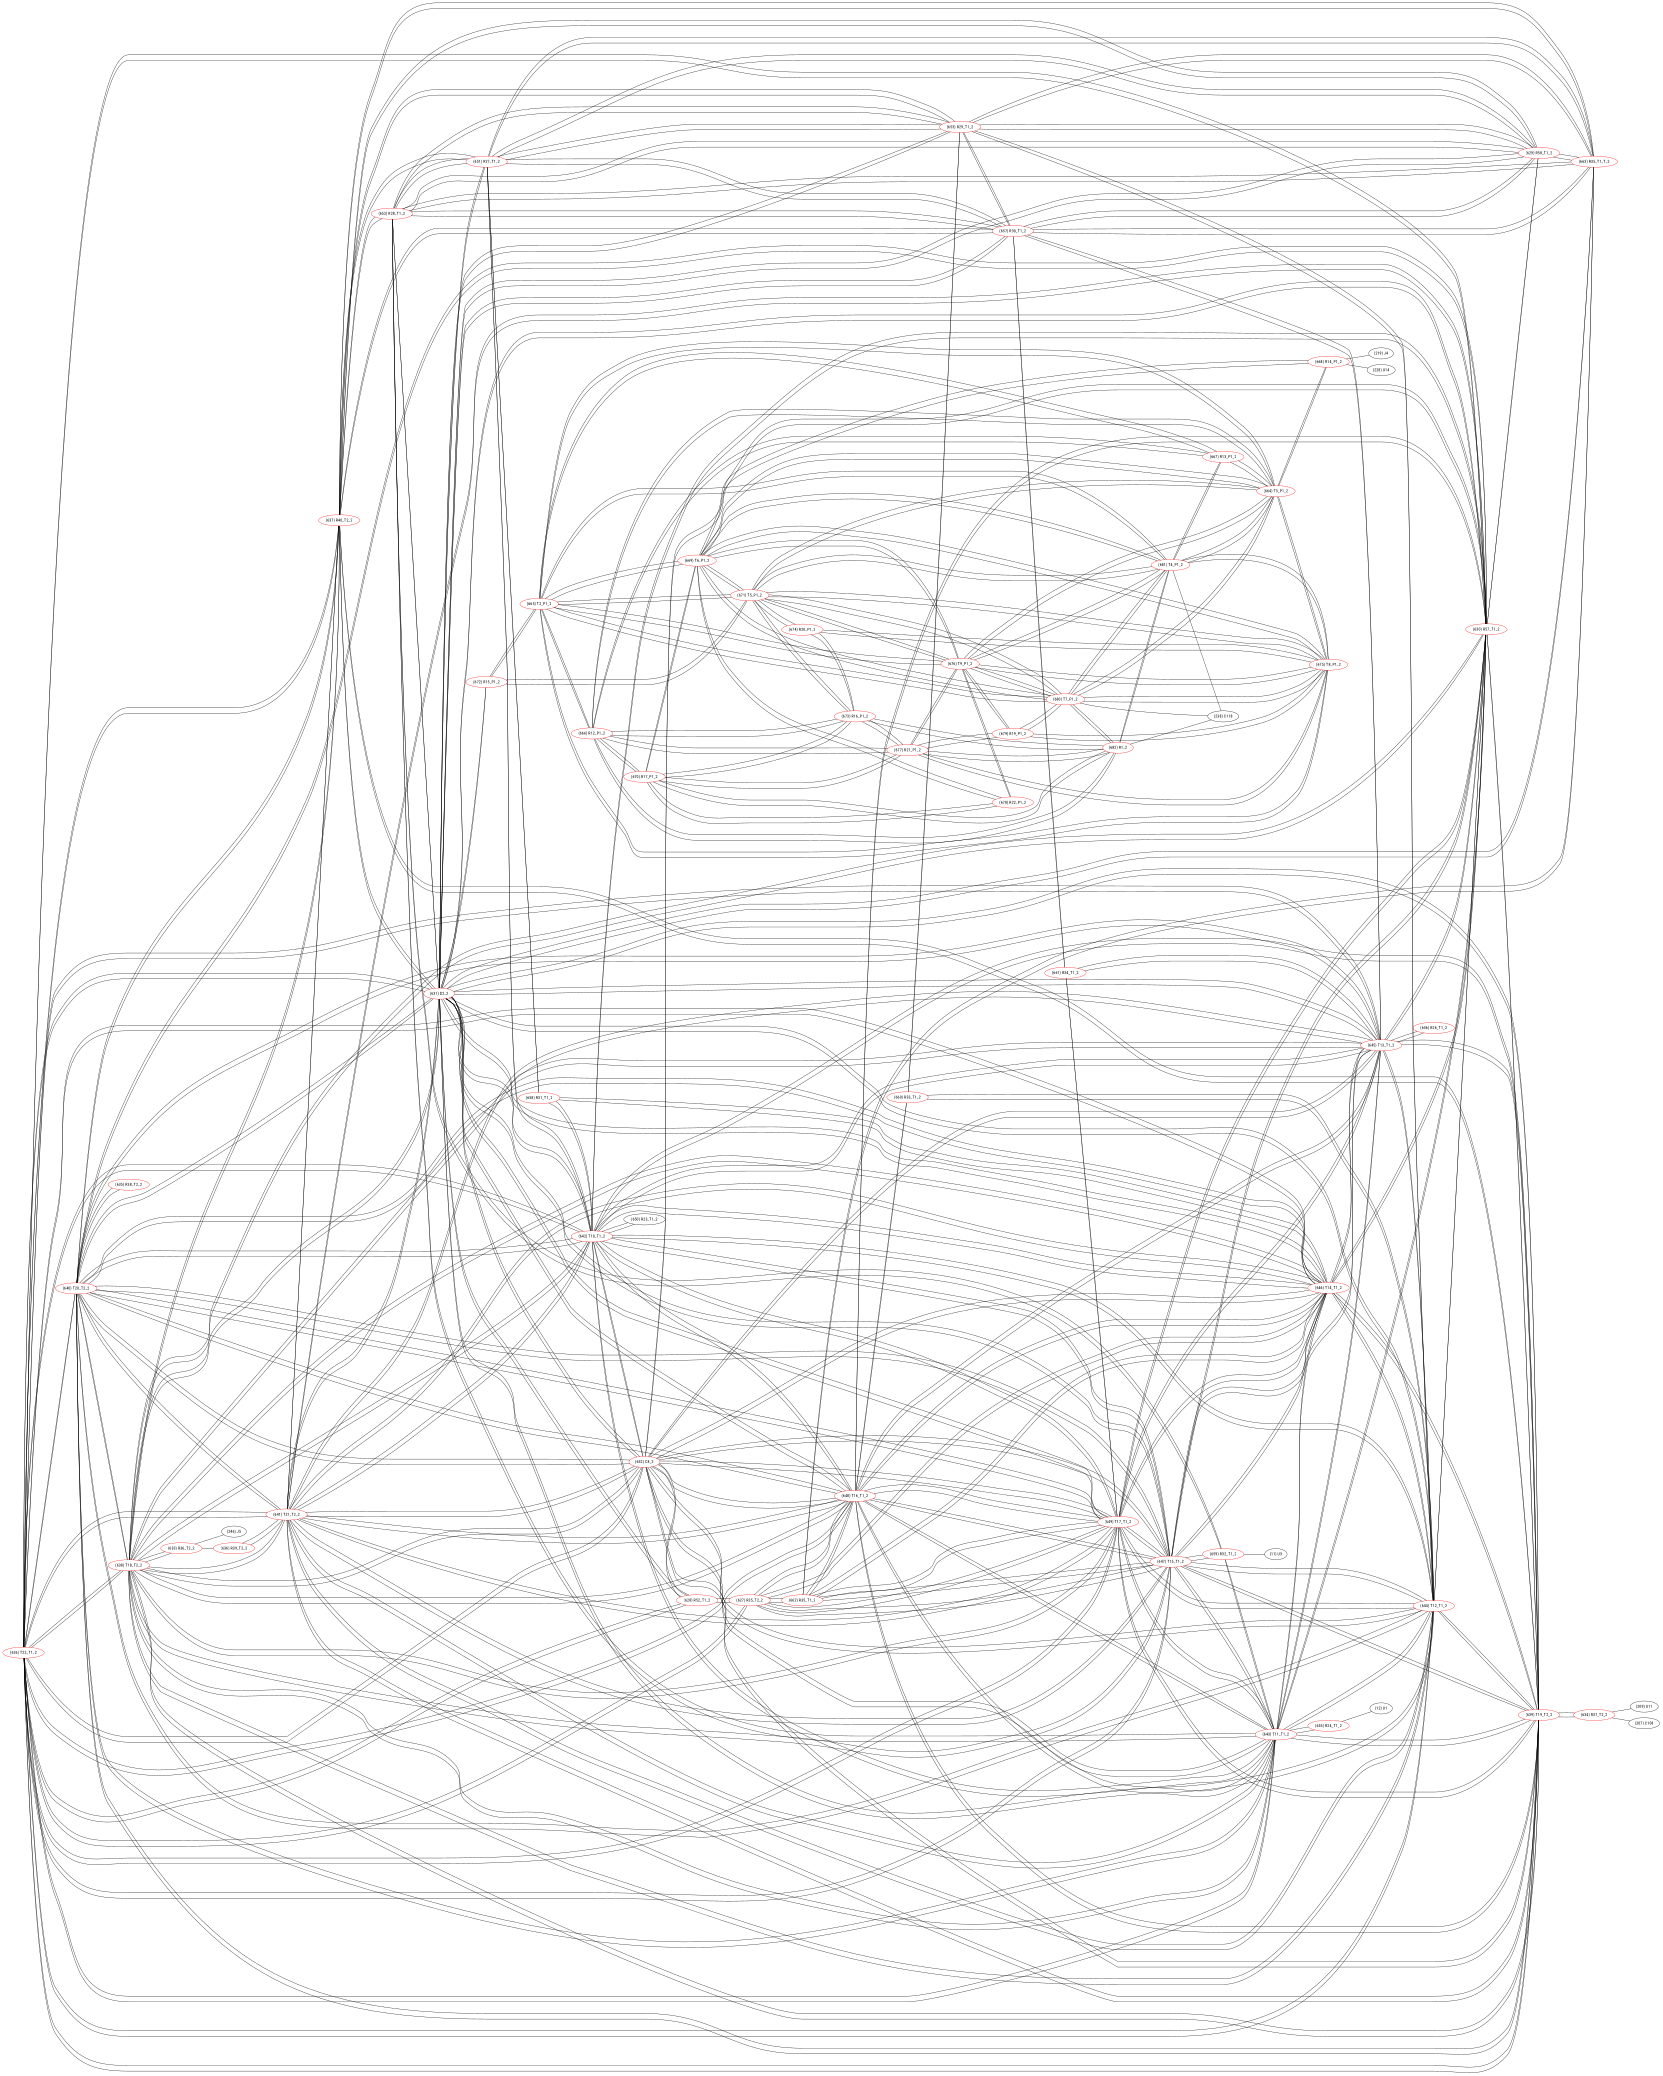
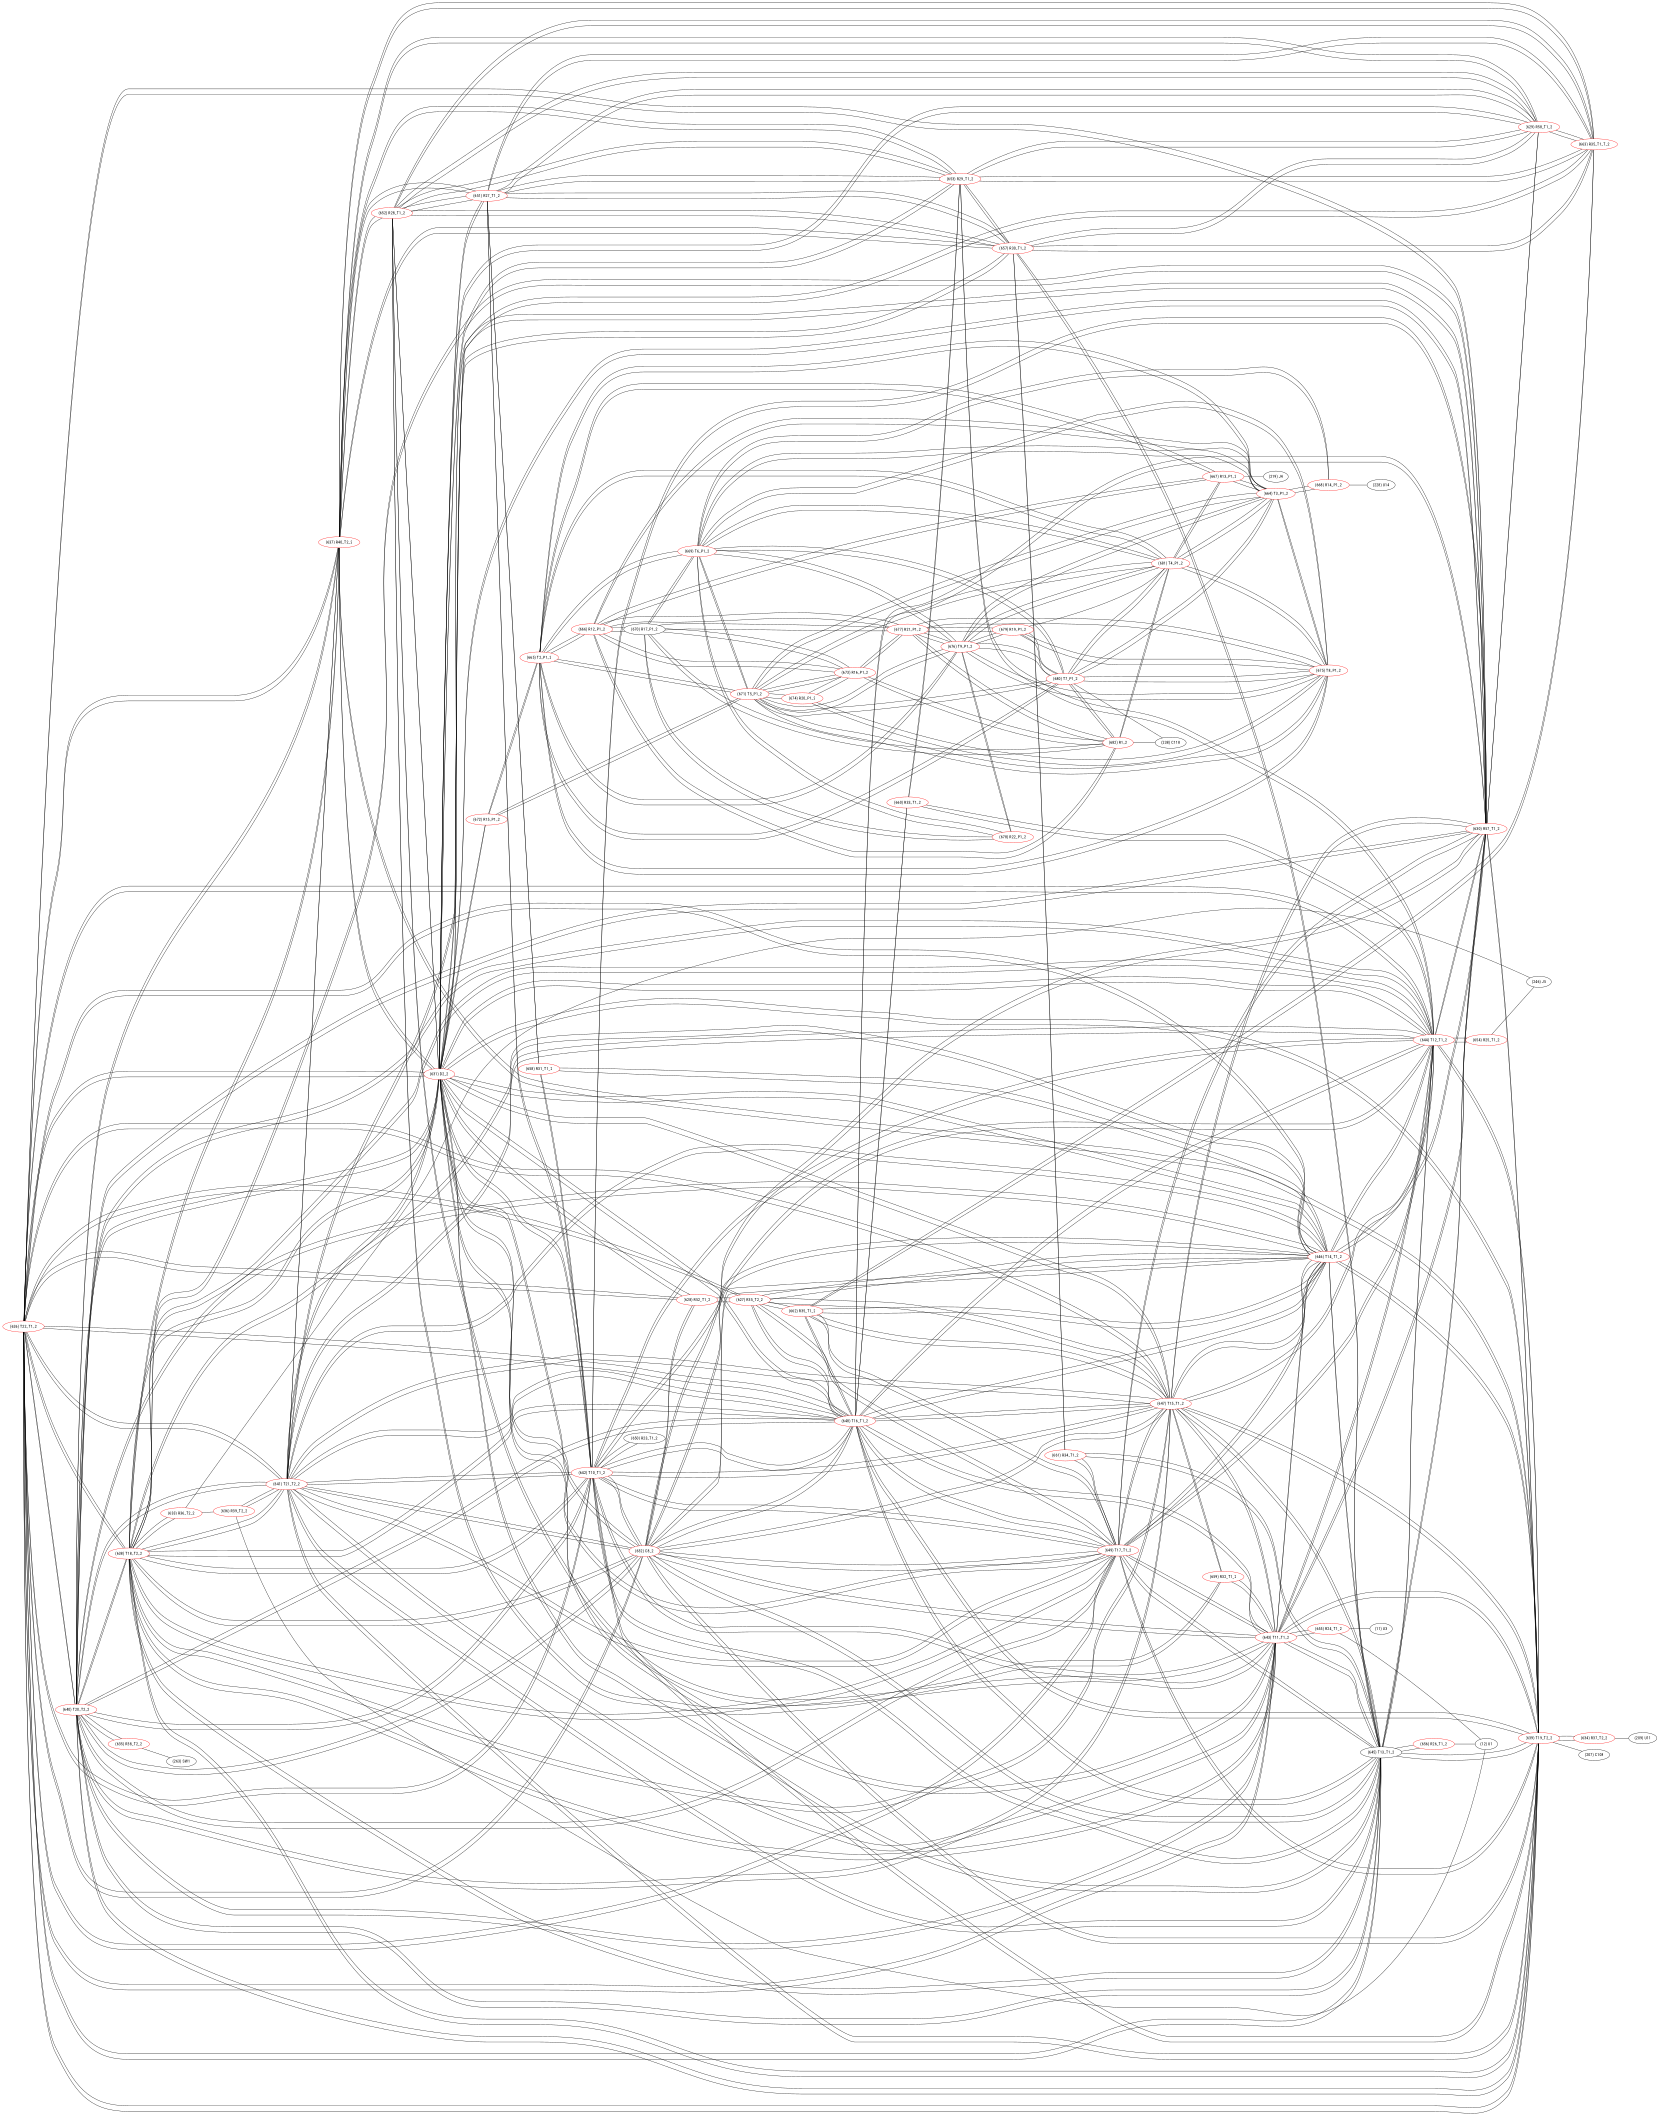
edge "(219) J4" -- "(668) R14_P1_2": now "(219) J4" -- "(667) R13_P1_2"
edge "(681) T4_P1_2" -- "(238) C118": now "(681) T4_P1_2" -- "(679) R19_P1_2"
node "(670) R17_P1_2": color red -> black
node "(654) R25_T1_2": added
node "(645) T13_T1_2": color red -> black
edge "(659) R32_T1_2" -- "(11) U3": now "(655) R24_T1_2" -- "(11) U3"
edge "(634) R37_T2_2" -- "(207) C108": now "(639) T19_T2_2" -- "(207) C108"
edge "(656) R26_T1_2" -- "(12) U1": added
node "(263) SW1": added
edge "(636) R39_T2_2" -- "(12) U1": added
